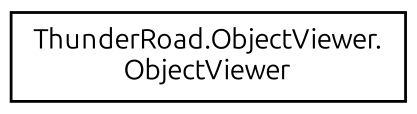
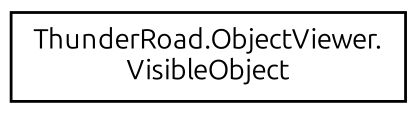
node "ThunderRoad.ObjectViewer. ObjectViewer": label "ThunderRoad.ObjectViewer. ObjectViewer" -> "ThunderRoad.ObjectViewer. VisibleObject"
